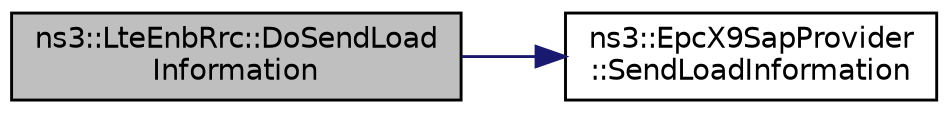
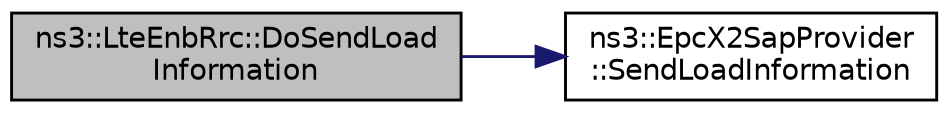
node "ns3::EpcX9SapProvider ::SendLoadInformation": label "ns3::EpcX9SapProvider ::SendLoadInformation" -> "ns3::EpcX2SapProvider ::SendLoadInformation"
